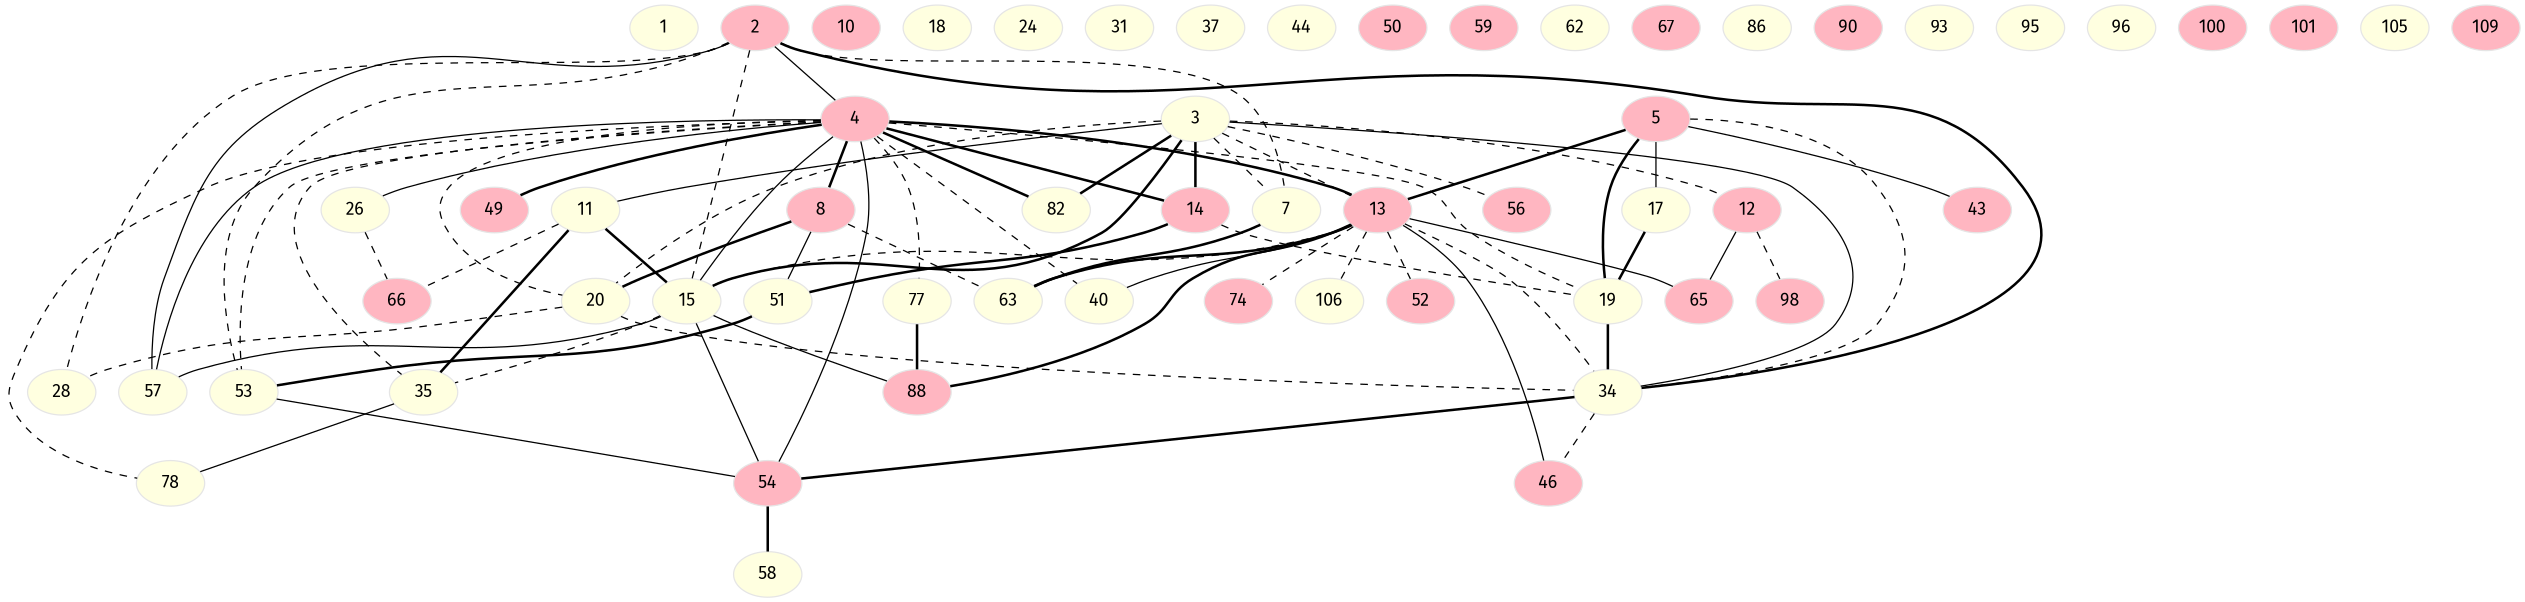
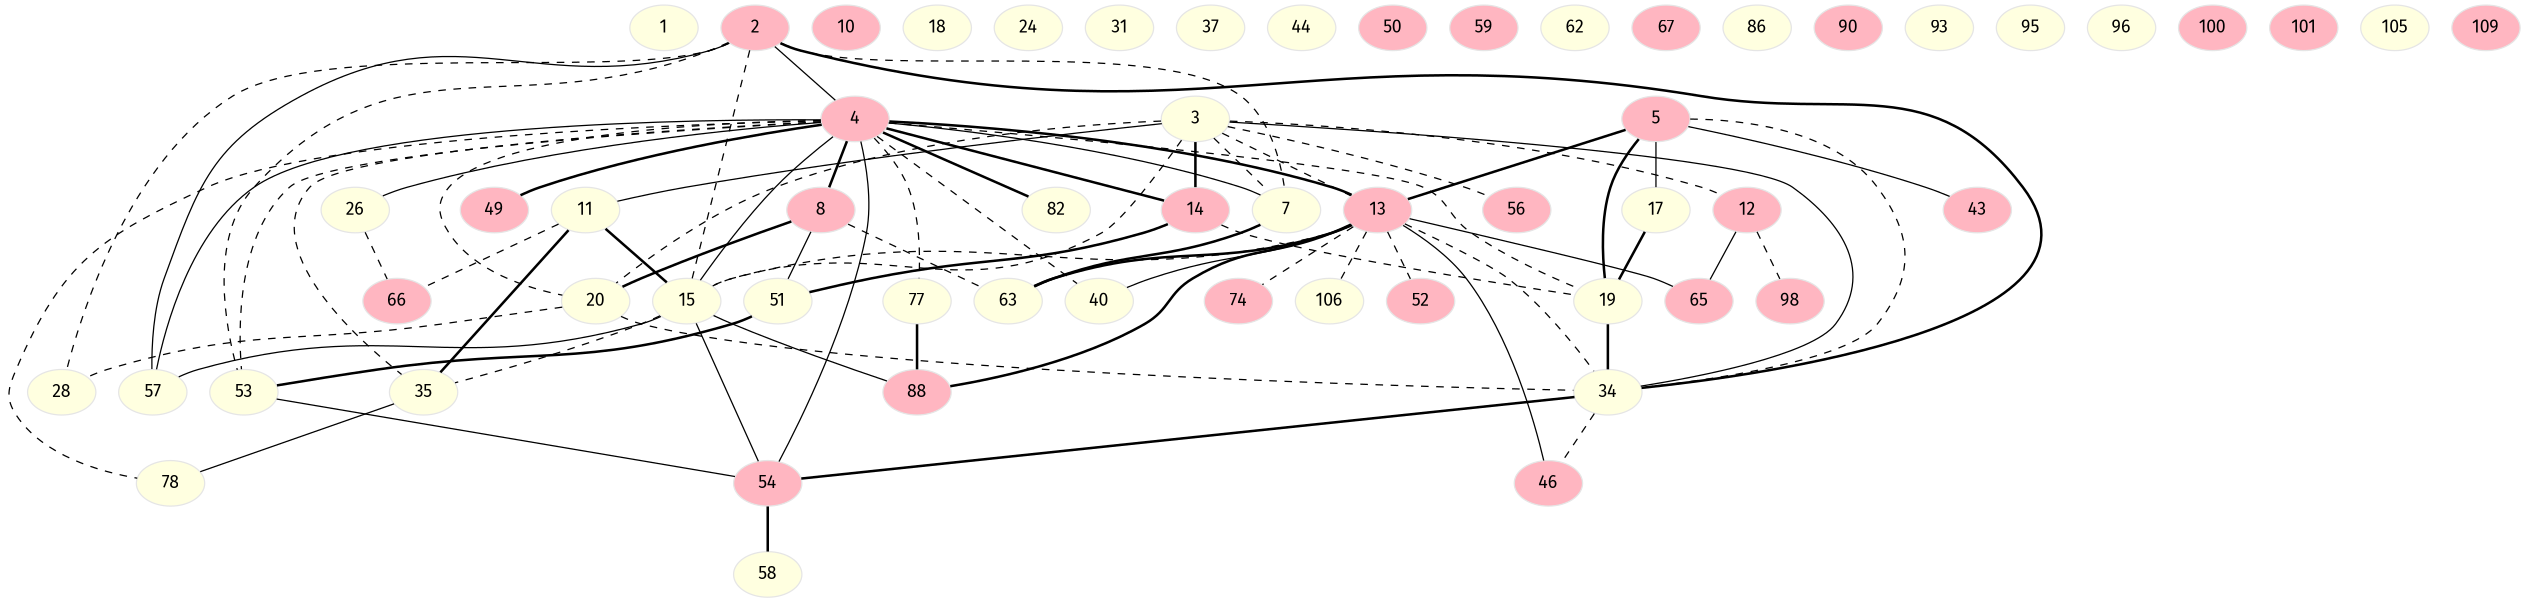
edge "4" -- "7": added
edge "3" -- "82": removed
edge "3" -- "15": style bold -> dashed
